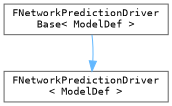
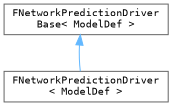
edge "FNetworkPredictionDriver Base< ModelDef >" -> "FNetworkPredictionDriver < ModelDef >": reversed
